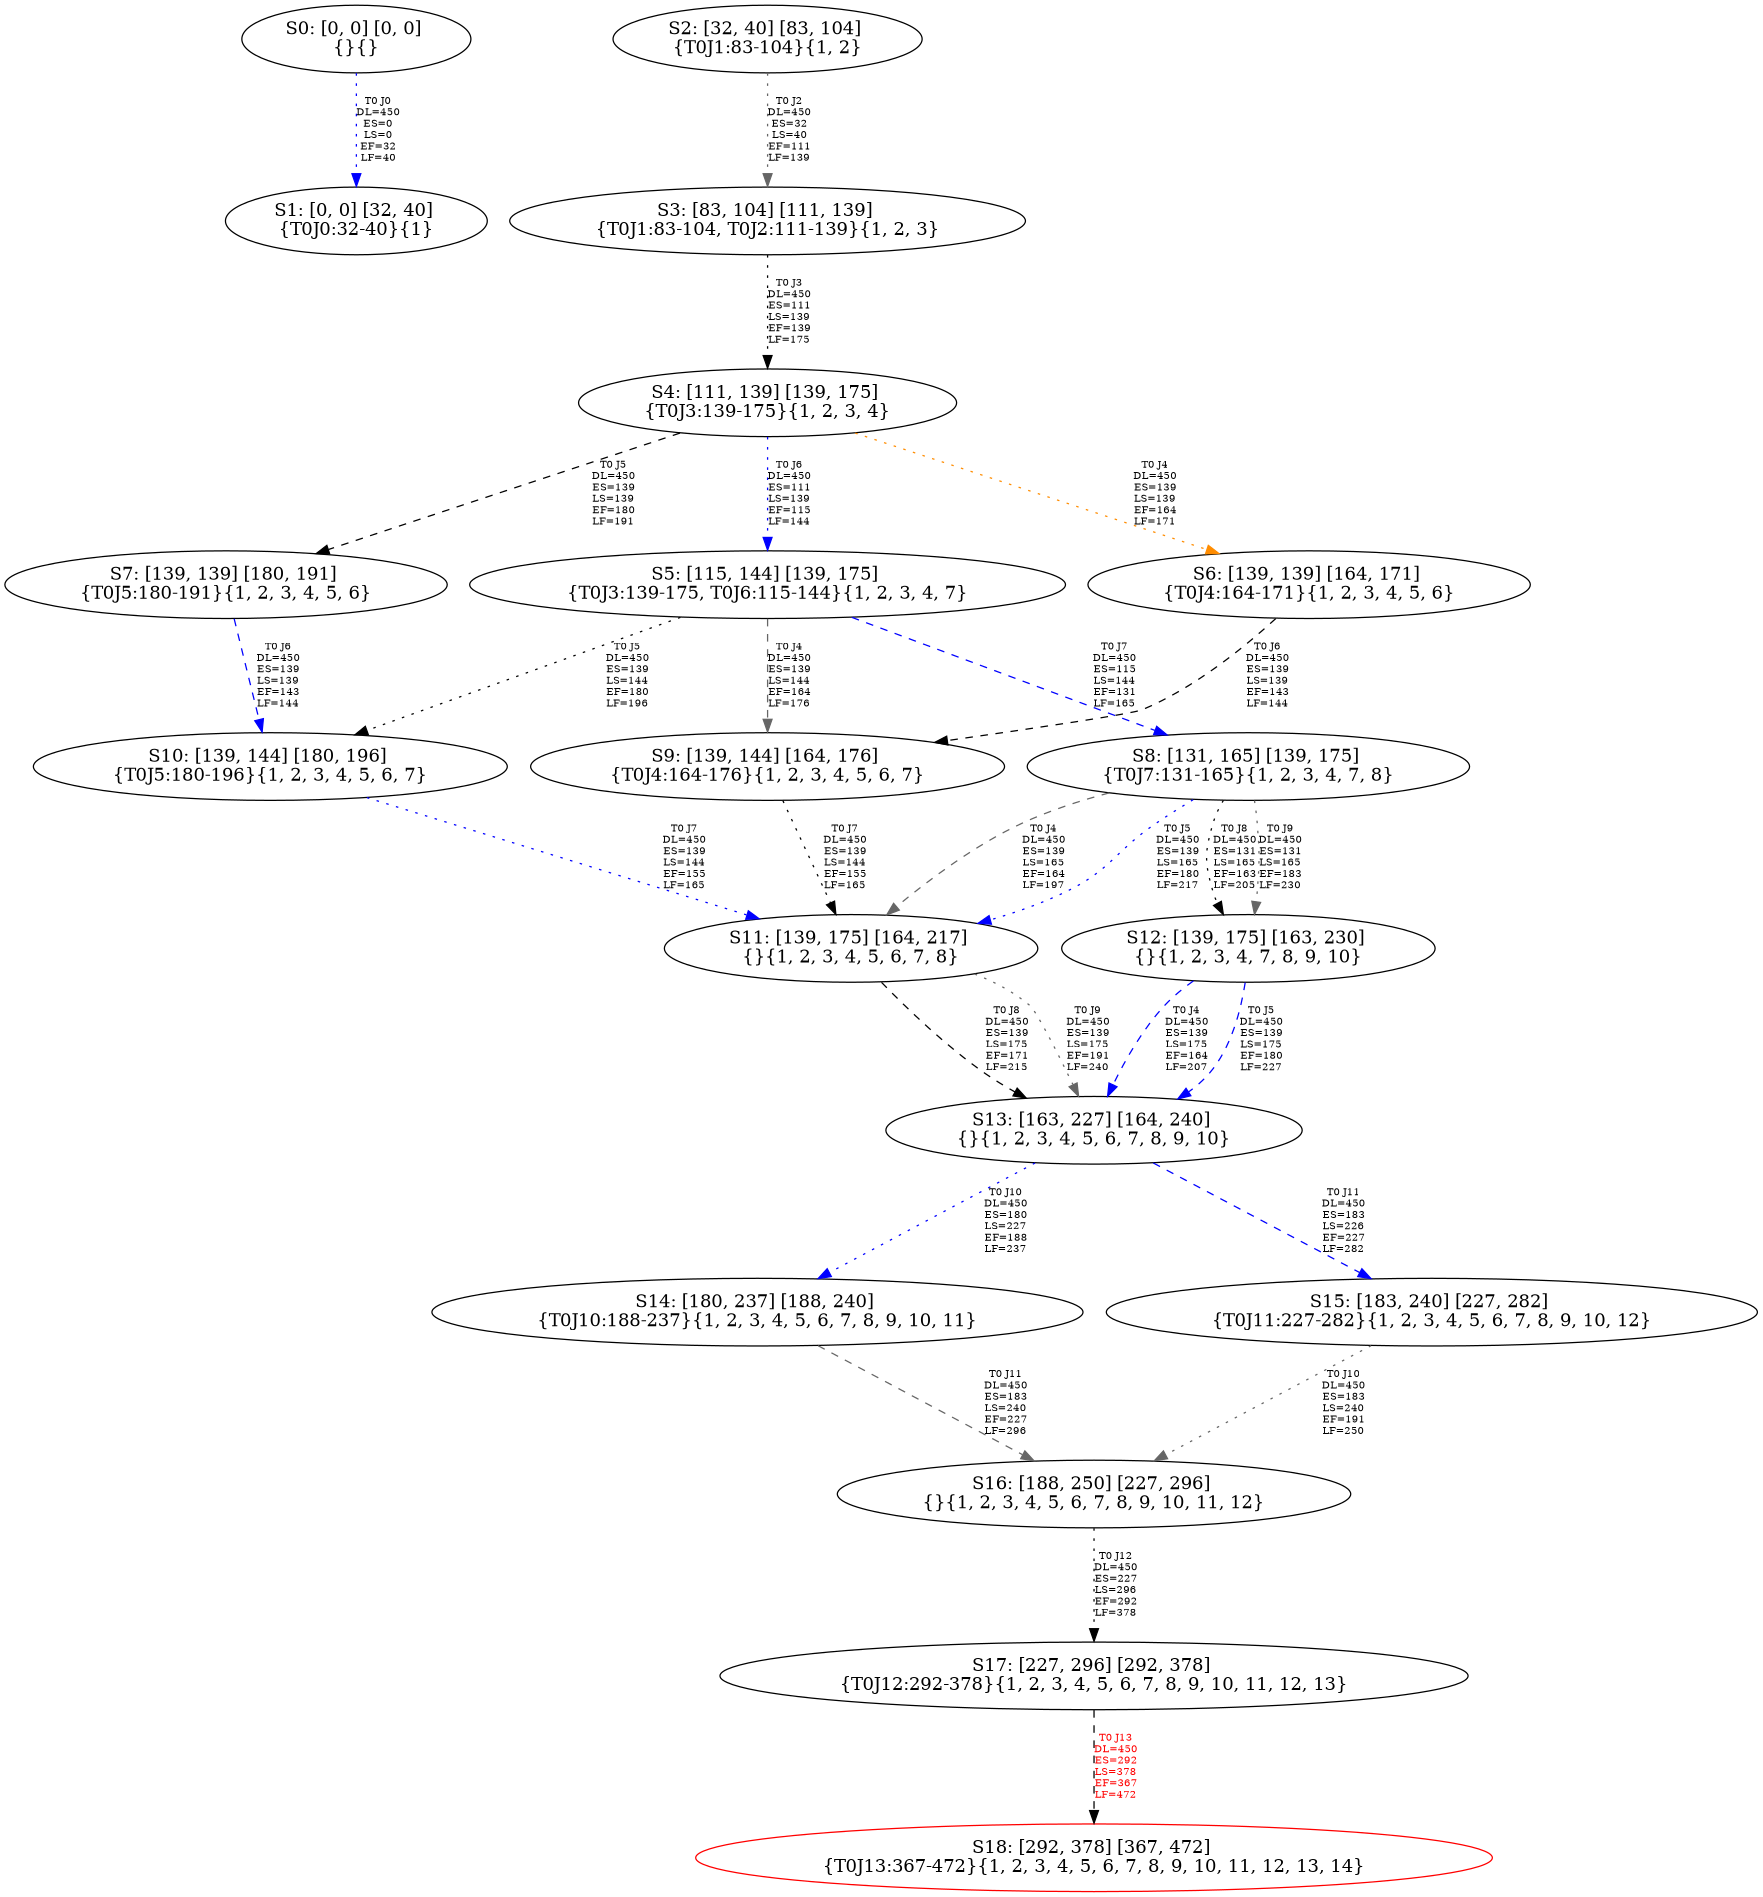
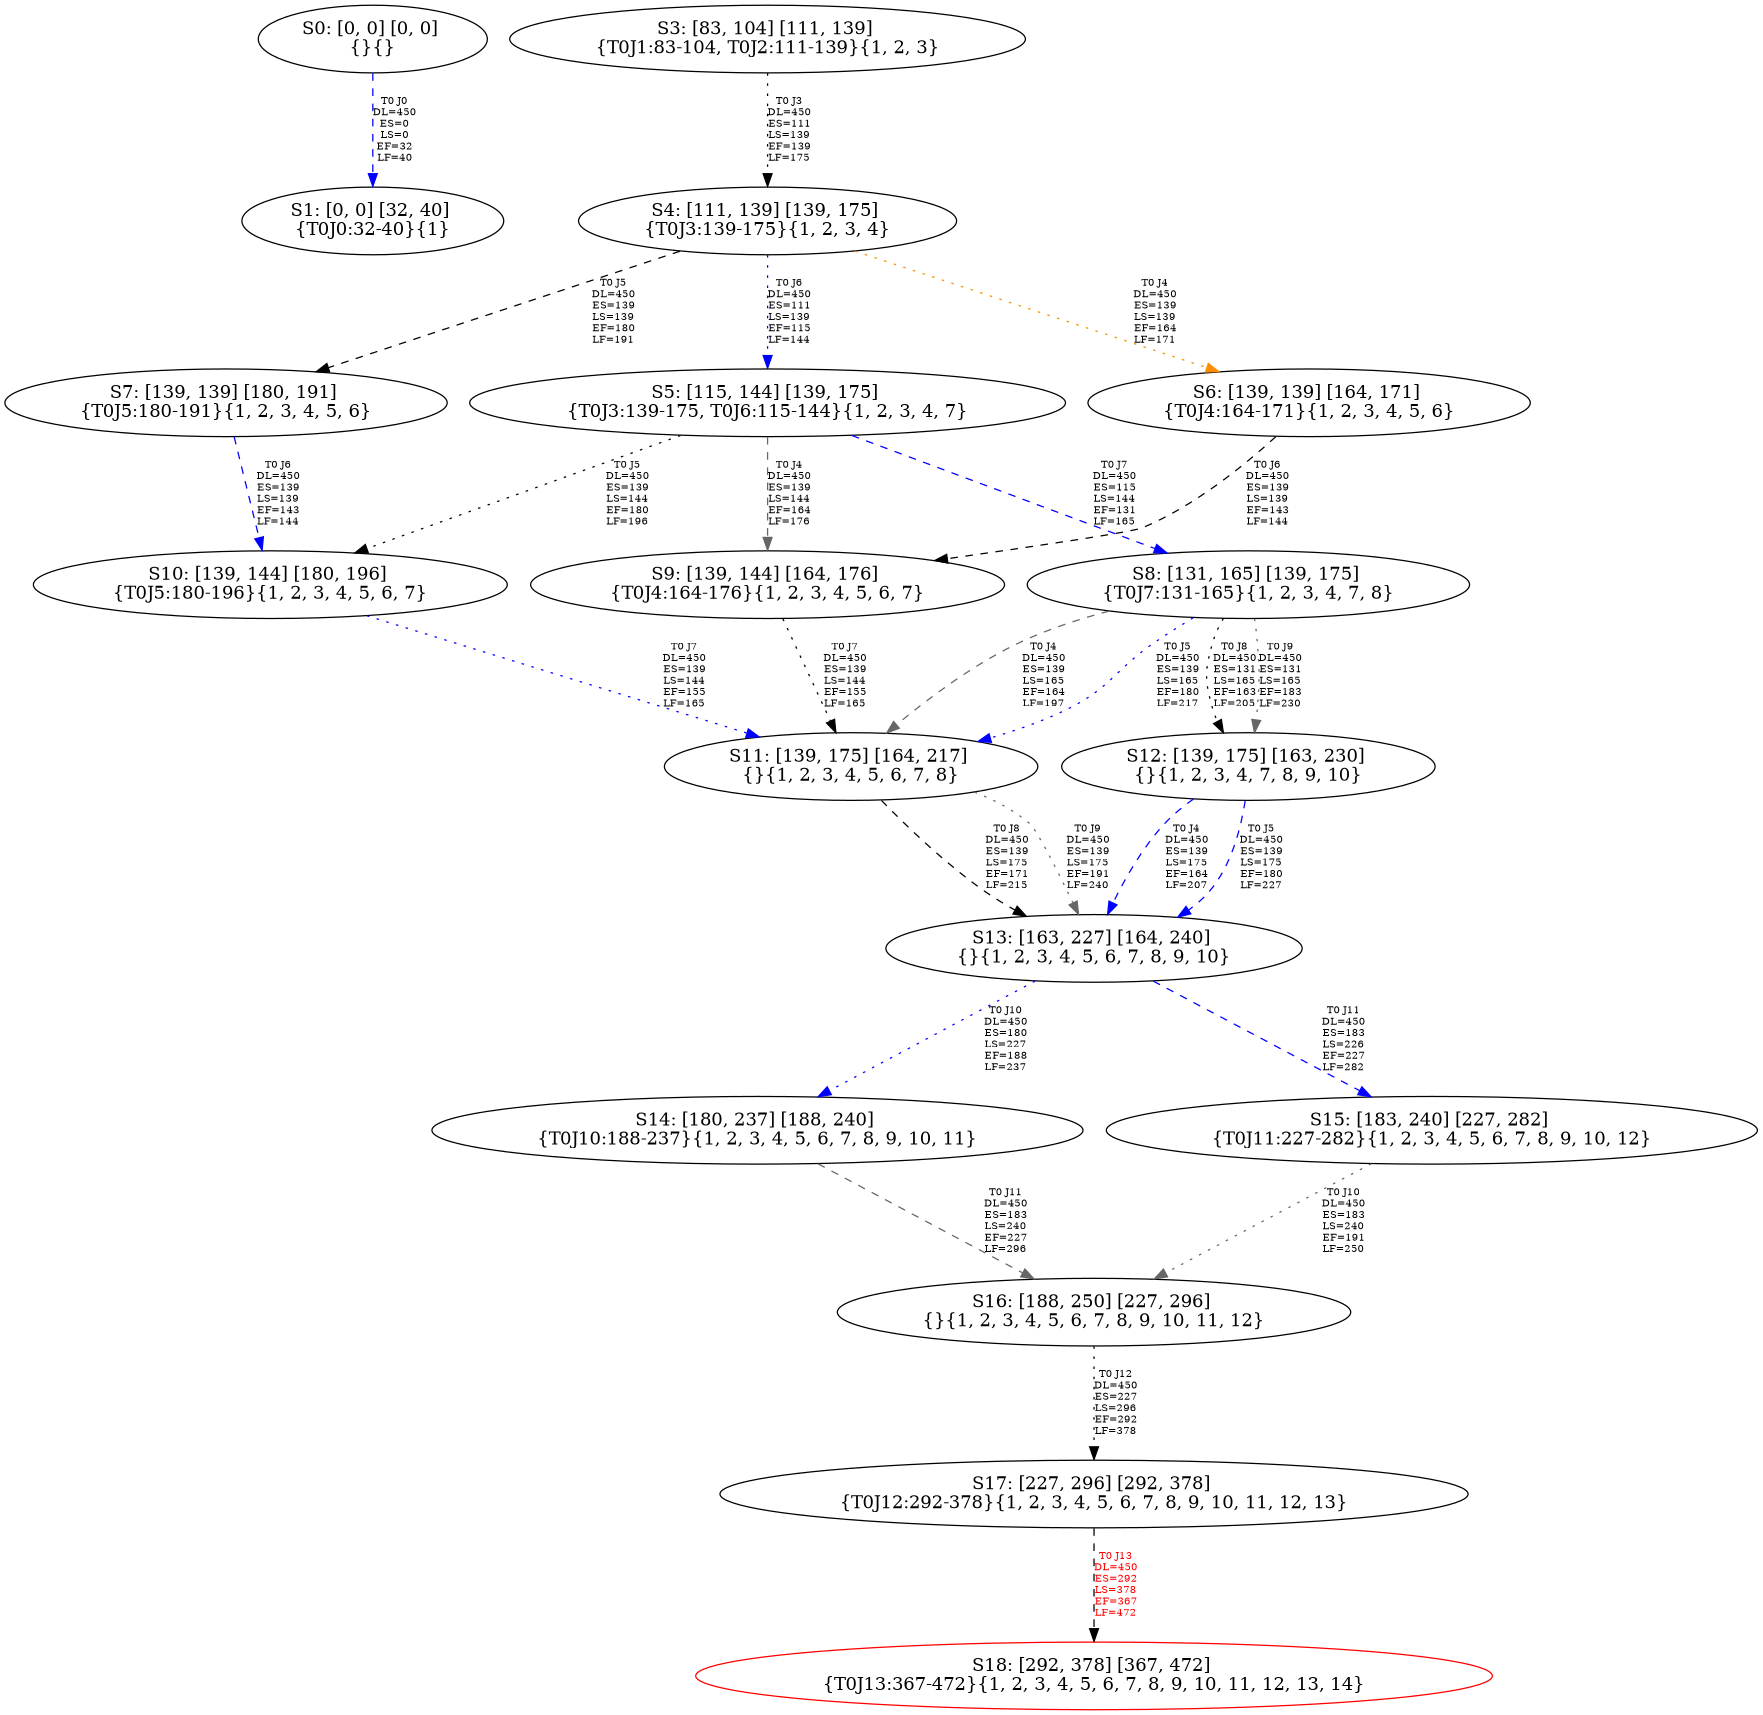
node "S2: [32, 40] [83, 104] {T0J1:83-104}{1, 2}": removed
edge "S0: [0, 0] [0, 0] {}{}" -> "S1: [0, 0] [32, 40] {T0J0:32-40}{1}": style dotted -> dashed
